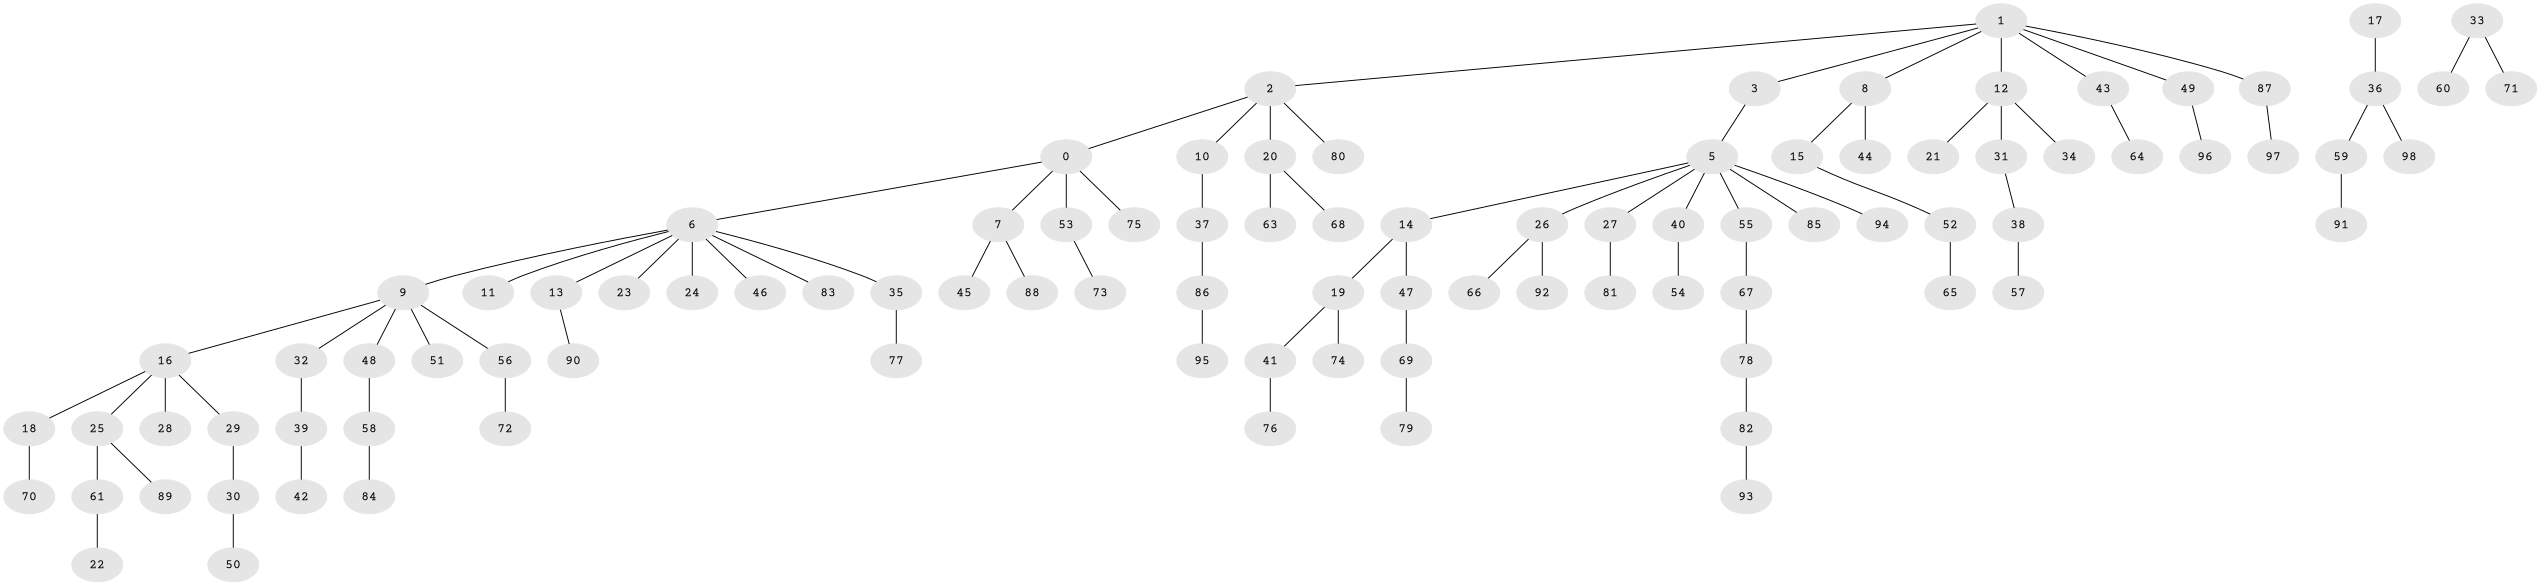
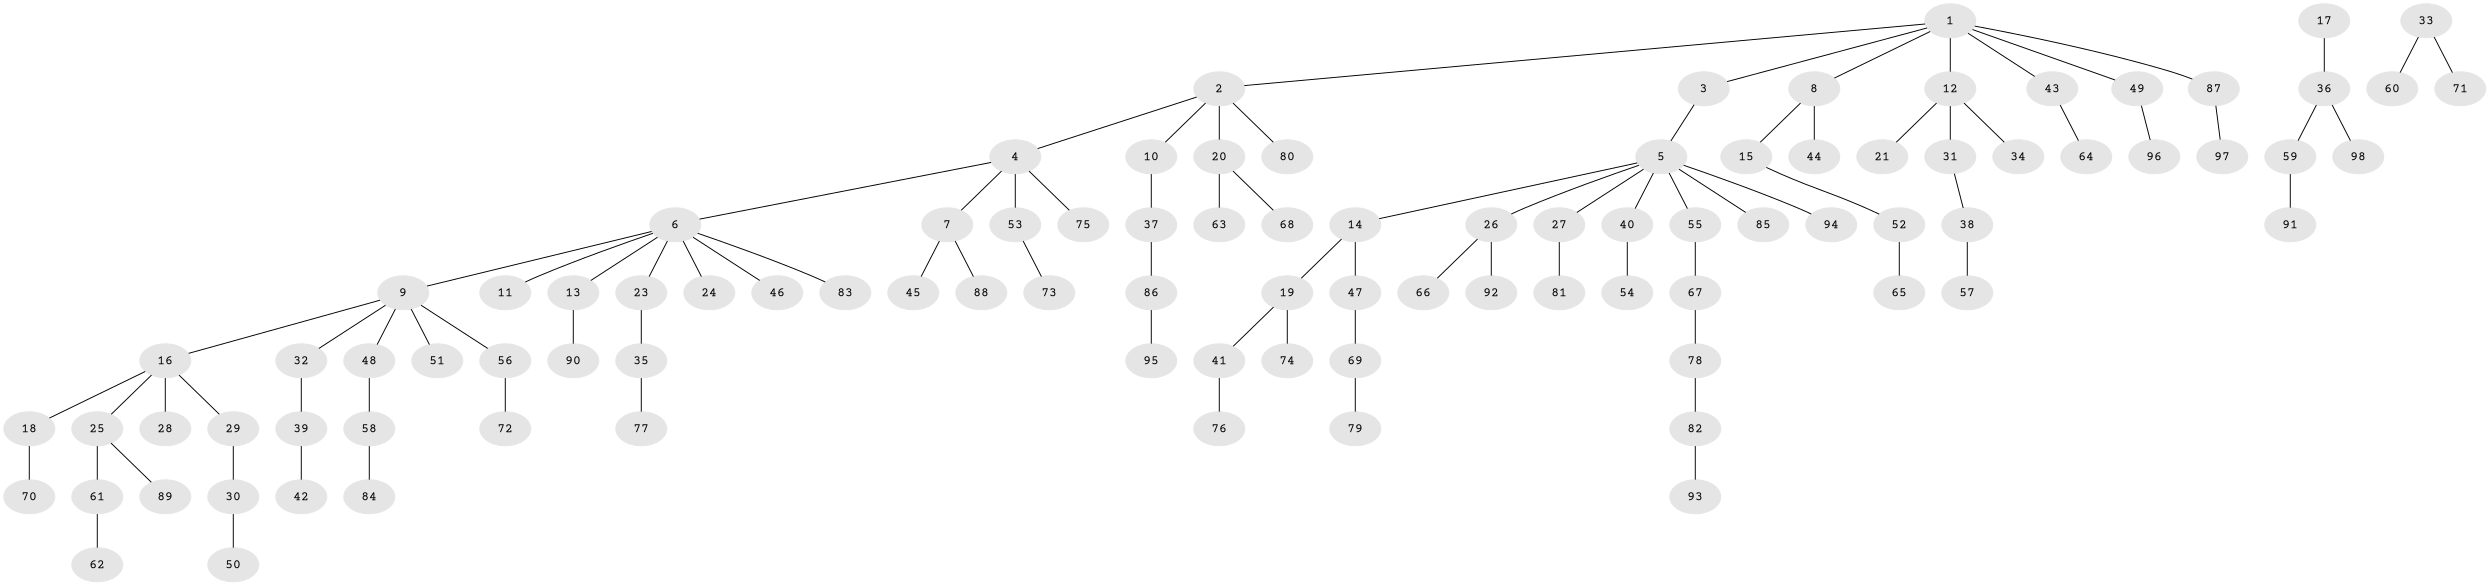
node "0": label "0" -> "4"
edge "6" -- "35": now "23" -- "35"
node "22": label "22" -> "62"
